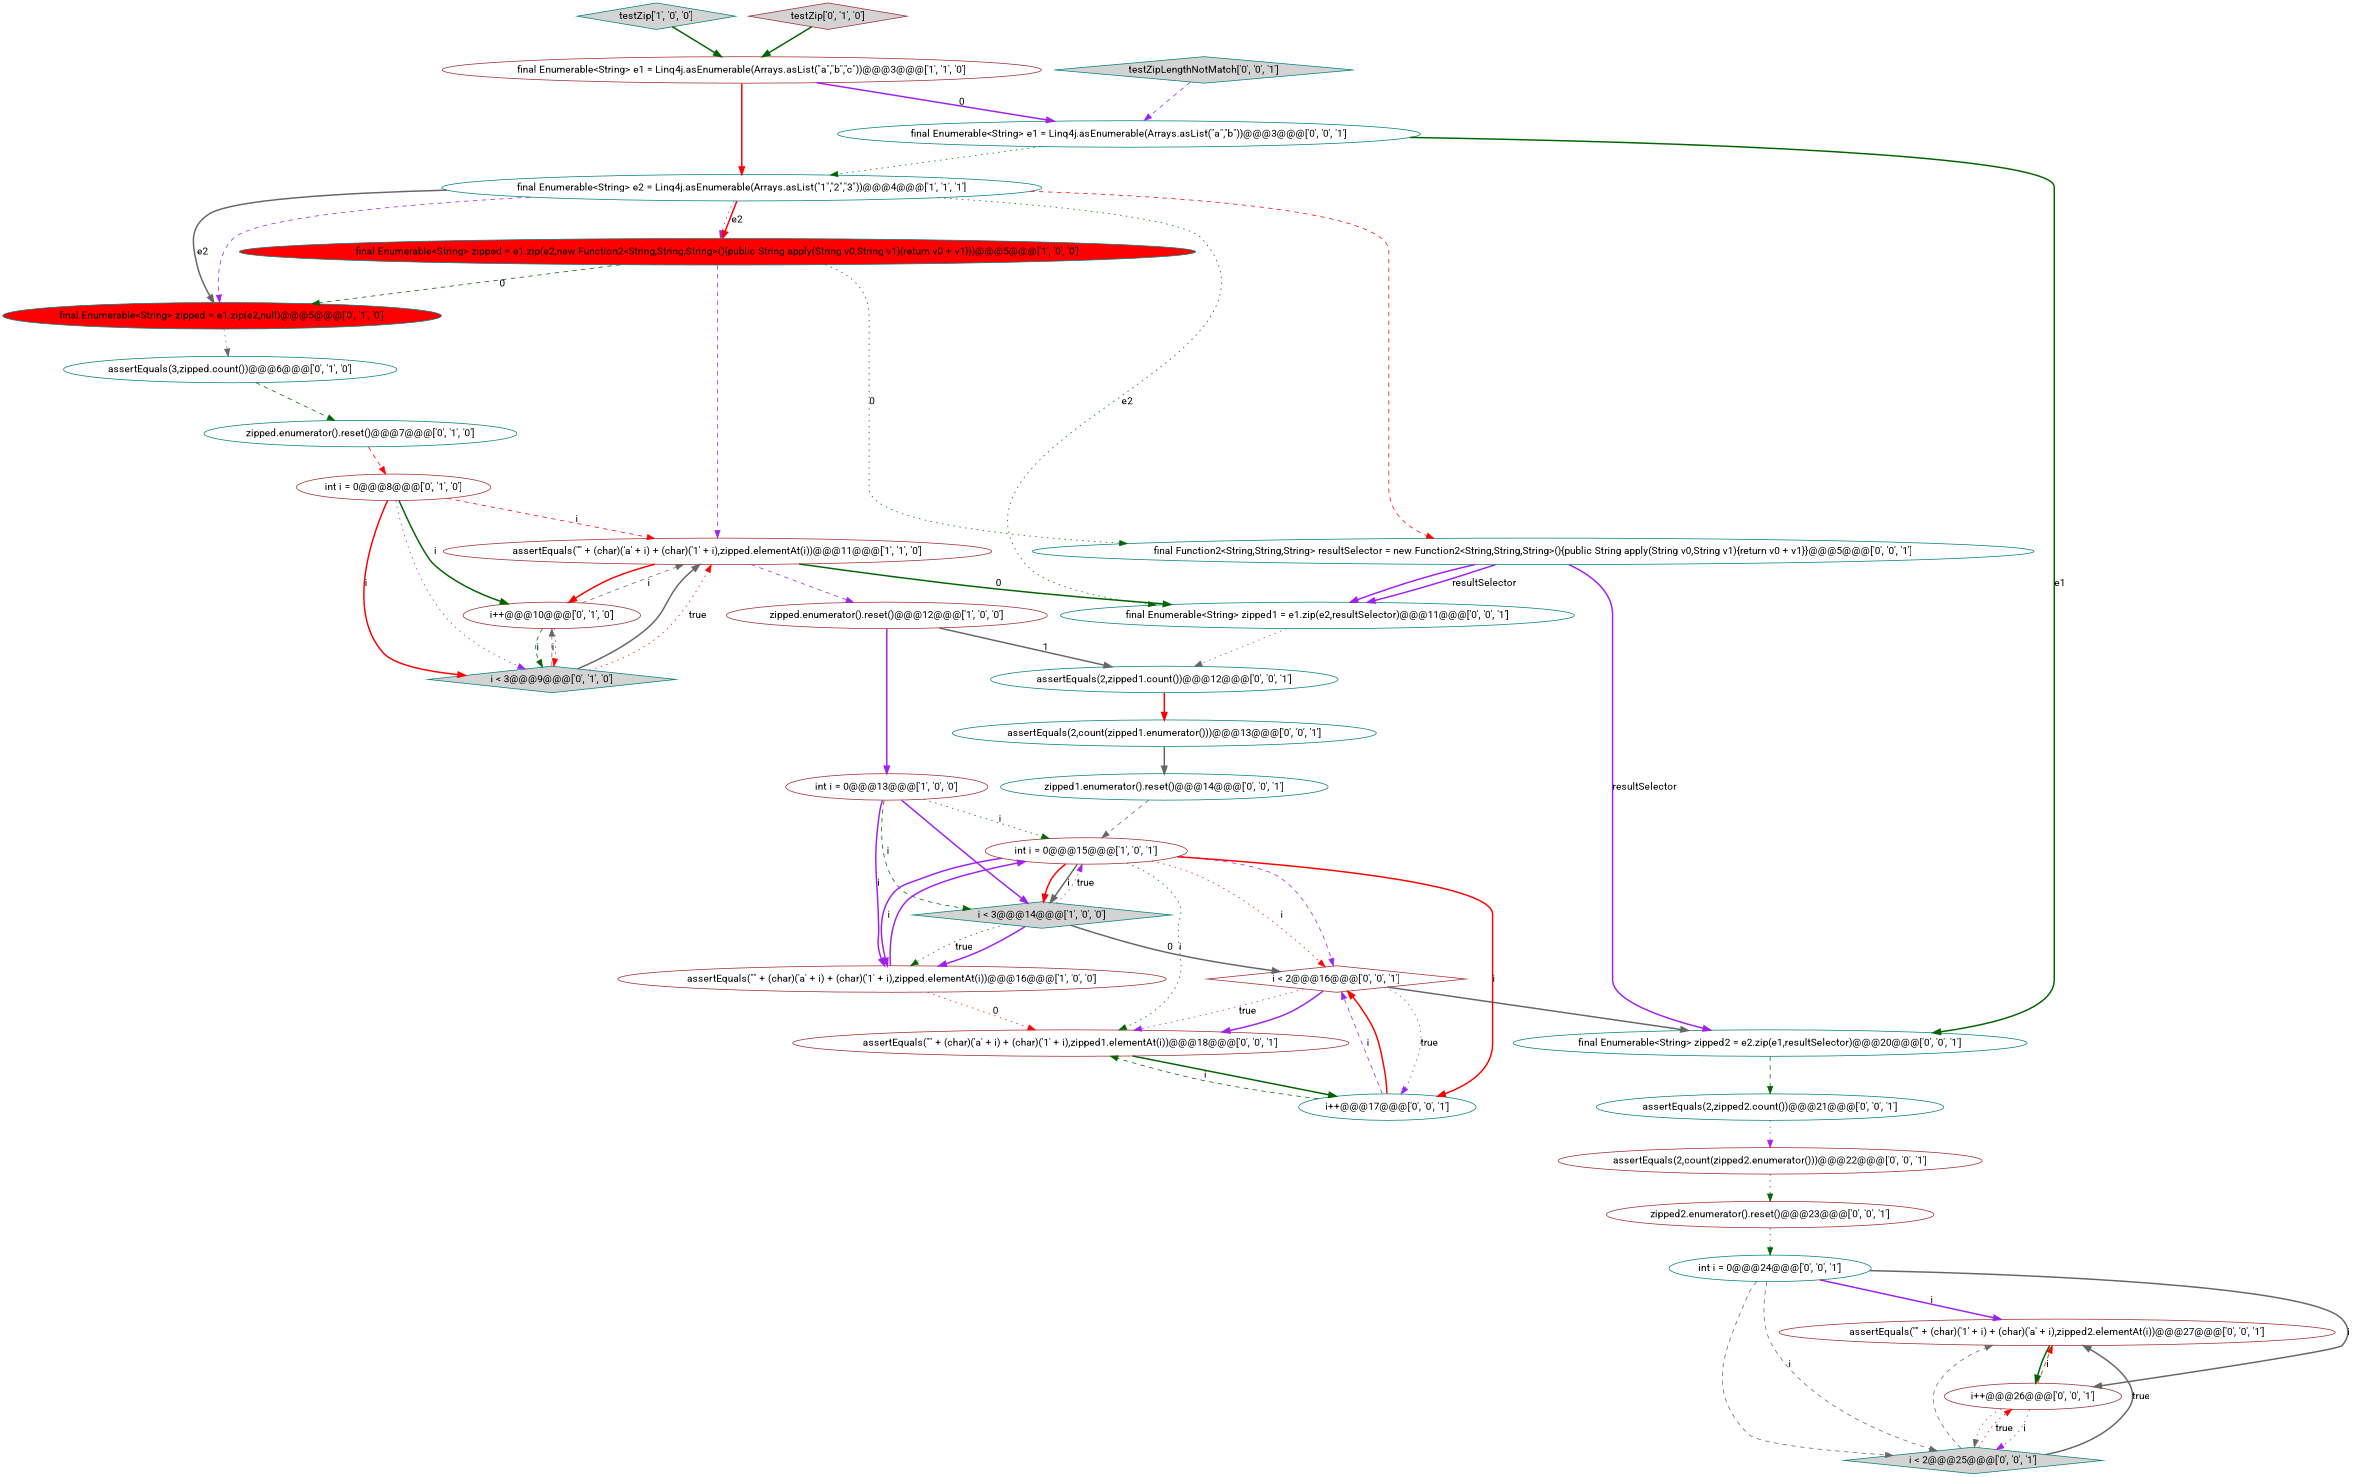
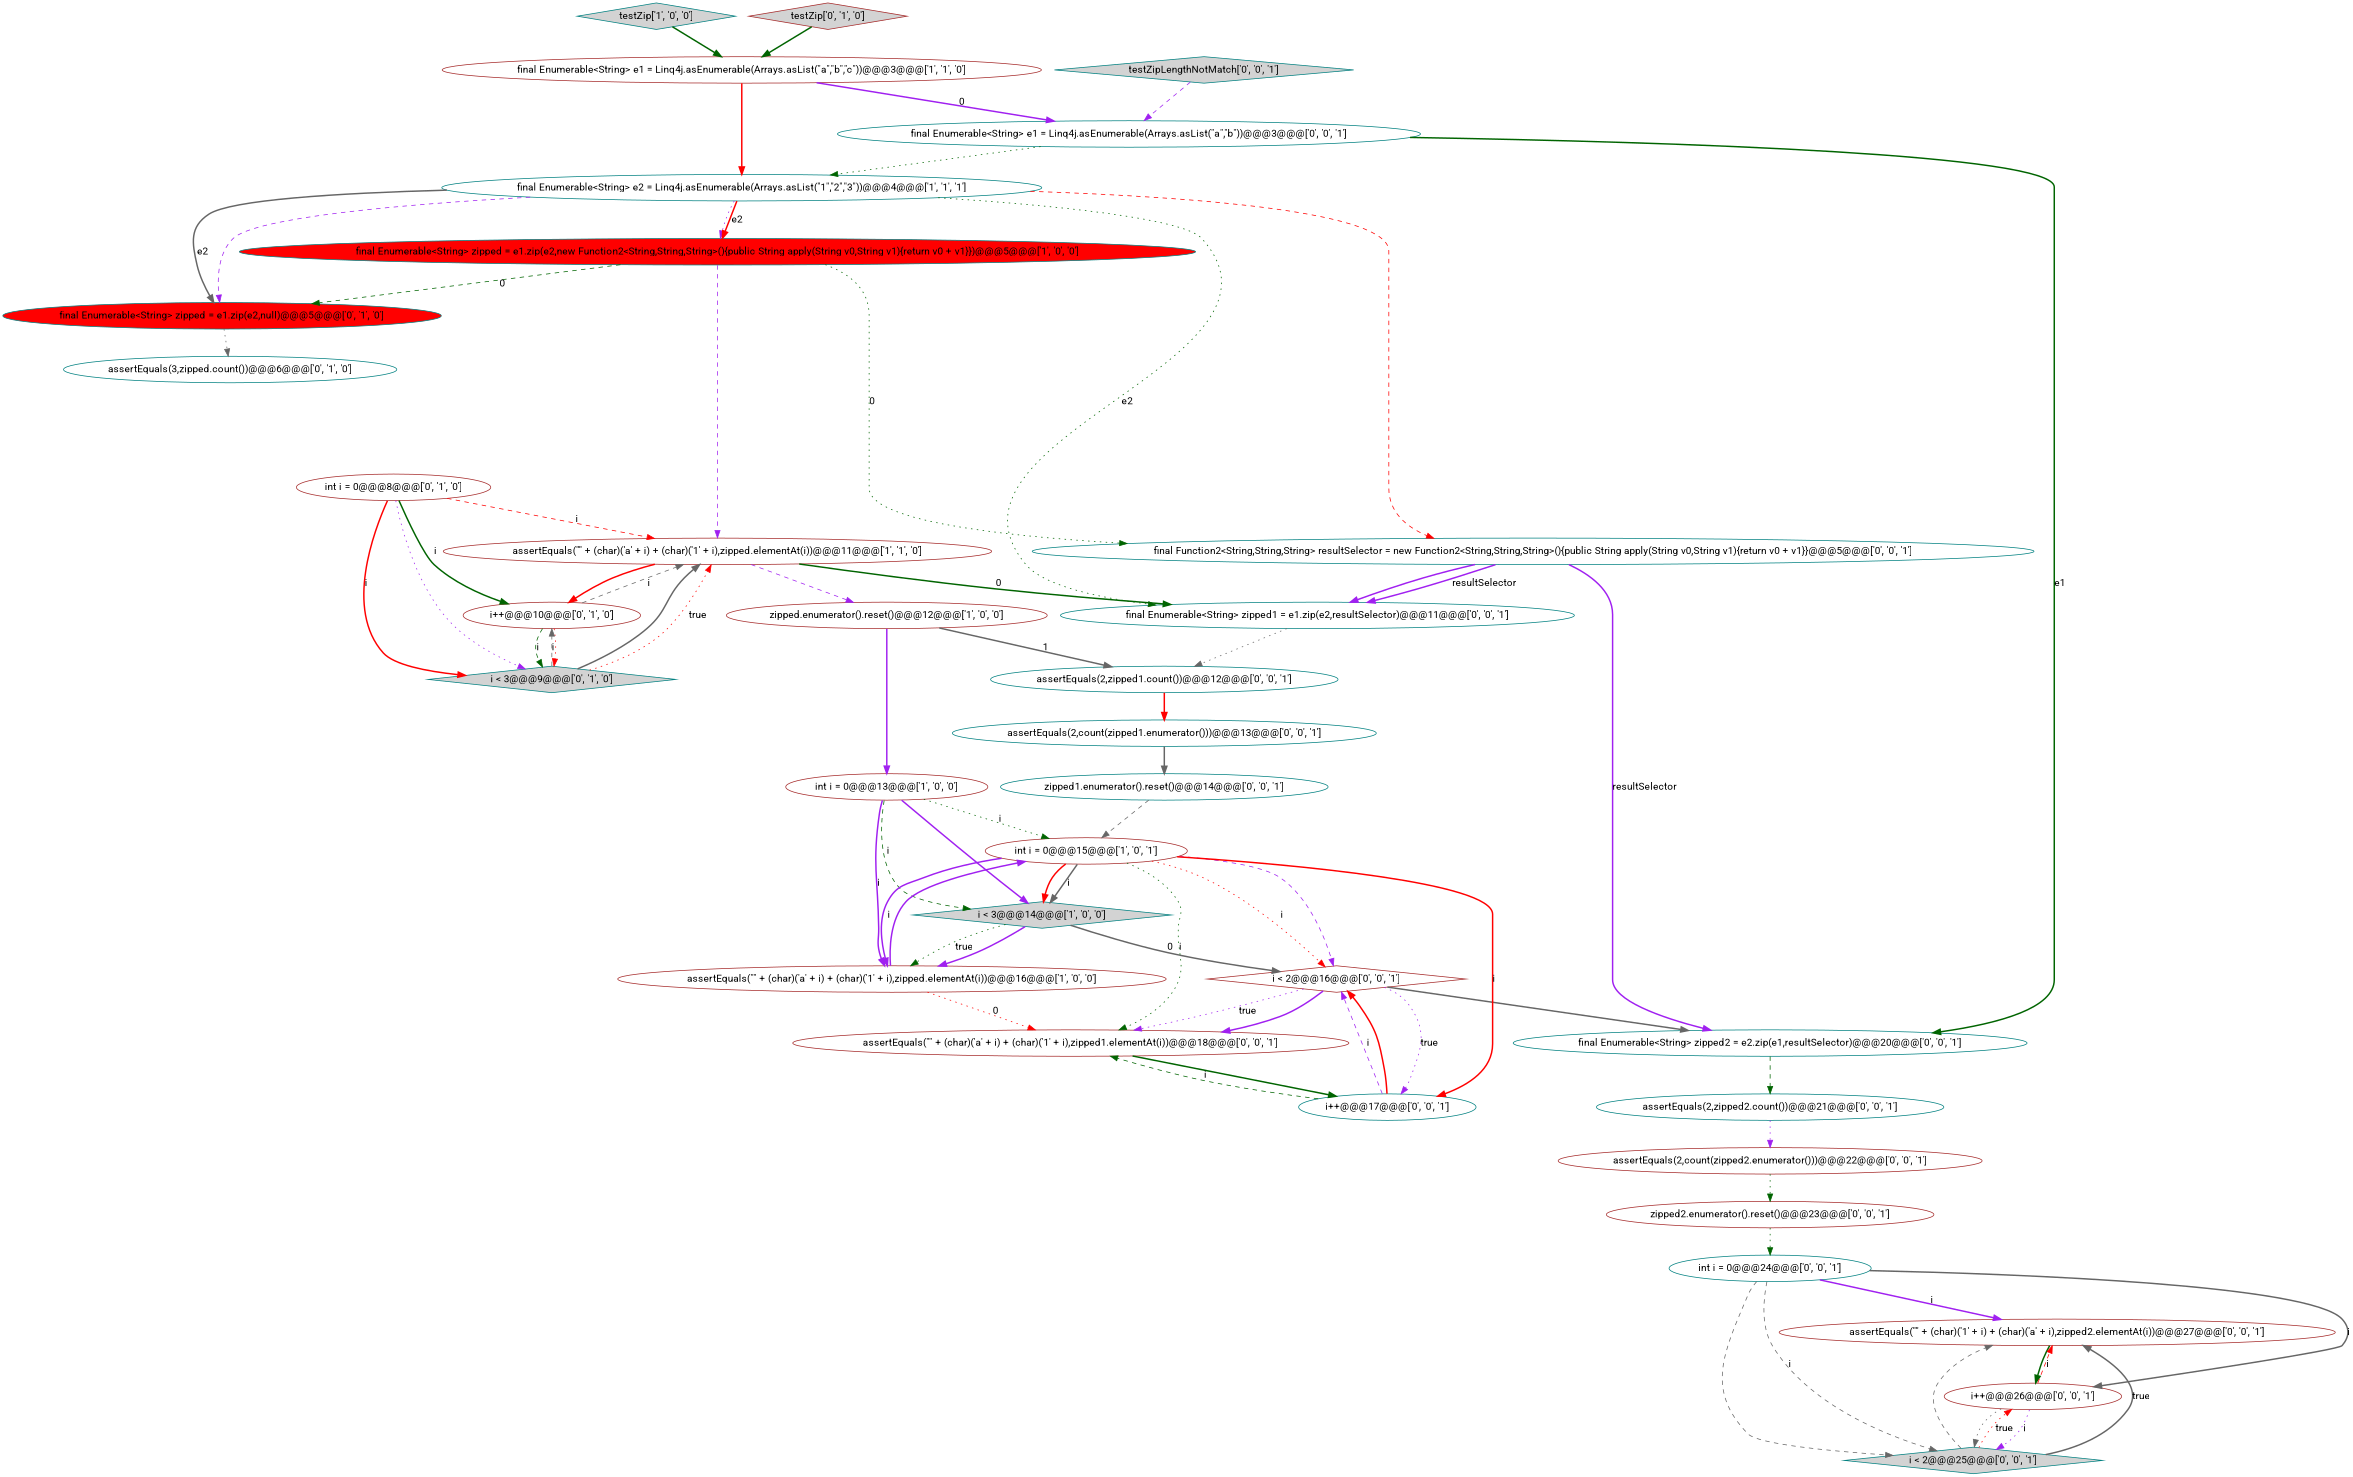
node "zipped.enumerator().reset()@@@7@@@['0', '1', '0']": removed
edge "i < 3@@@14@@@['1', '0', '0']" -> "int i = 0@@@15@@@['1', '0', '1']": removed, label "true"
